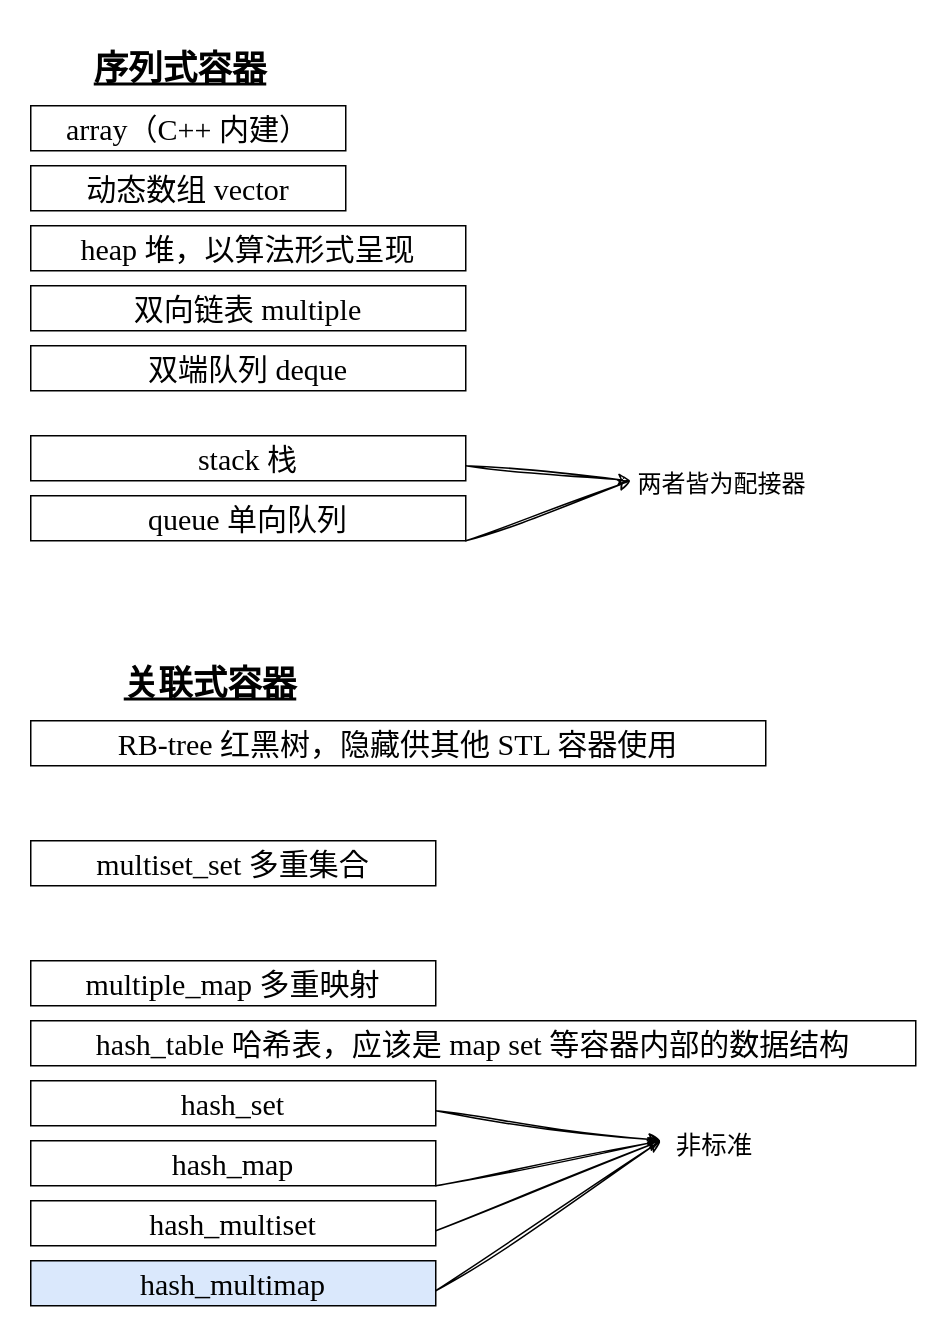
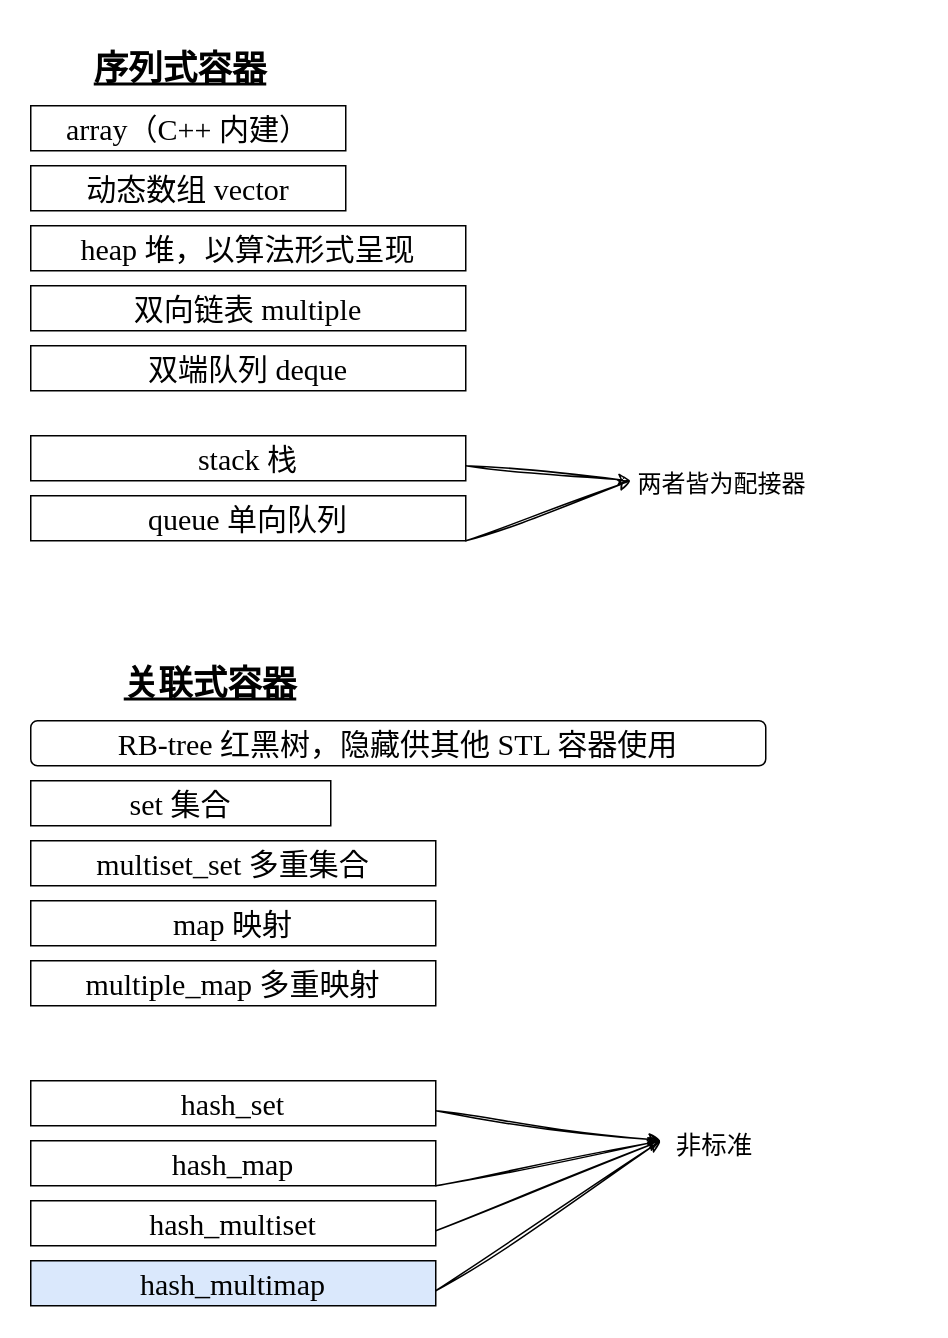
node "RB-tree 红黑树，隐藏供其他 STL 容器使用": shape rectangle -> rounded rectangle
node "set 集合": added
node "map 映射": added
node "hash_table 哈希表，应该是 map set 等容器内部的数据结构": removed
